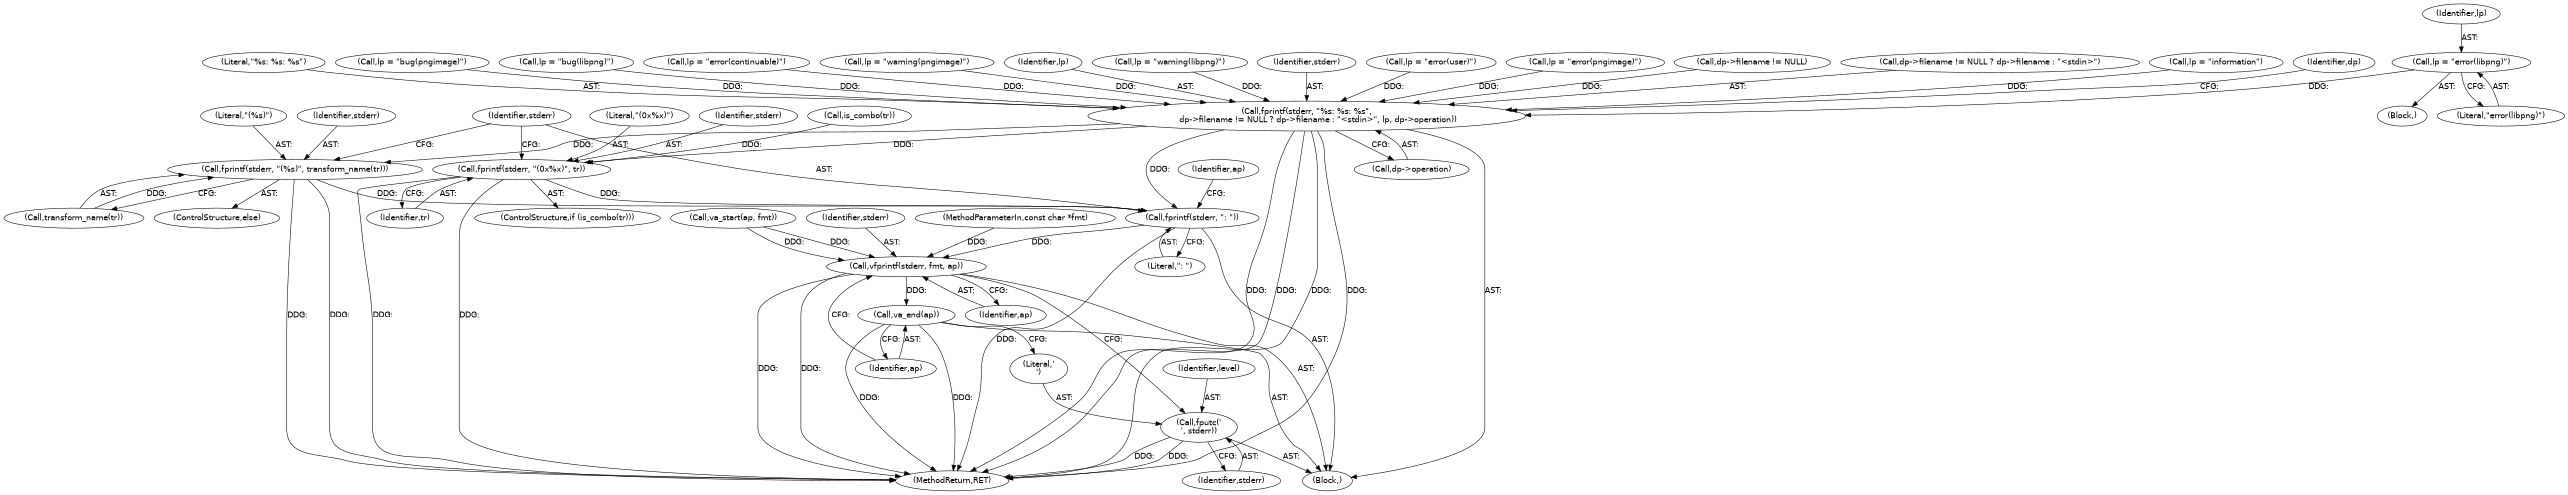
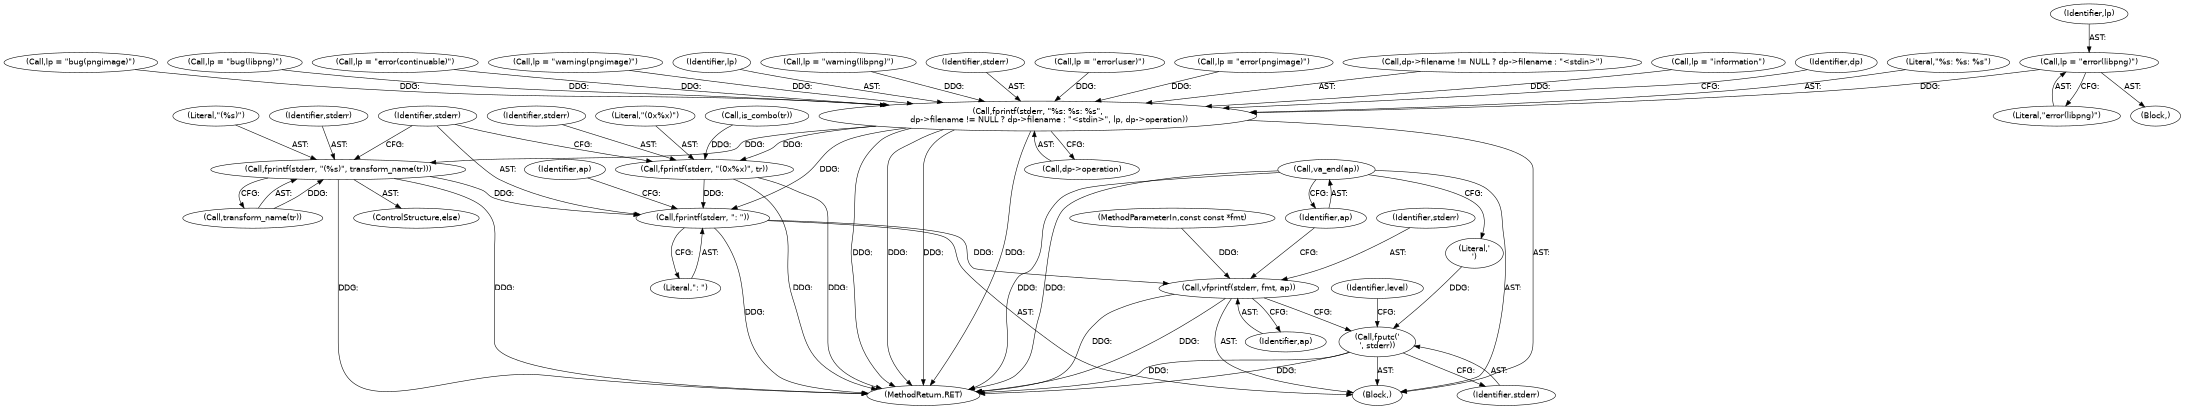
node "(Call,dp->filename != NULL)": removed
node "(Identifier,tr)": removed
node "(ControlStructure,if (is_combo(tr)))": removed
node "(Call,va_start(ap, fmt))": removed
node "(MethodParameterIn,const char *fmt)": label "(MethodParameterIn,const char *fmt)" -> "(MethodParameterIn,const const *fmt)"
edge "(Call,vfprintf(stderr, fmt, ap))" -> "(Call,va_end(ap))": removed, label "DDG:"
edge "(Literal,' ')" -> "(Call,fputc(' ', stderr))": label "AST: " -> "DDG: "
edge "(Identifier,level)" -> "(Call,fputc(' ', stderr))": label "AST: " -> "CFG: "
